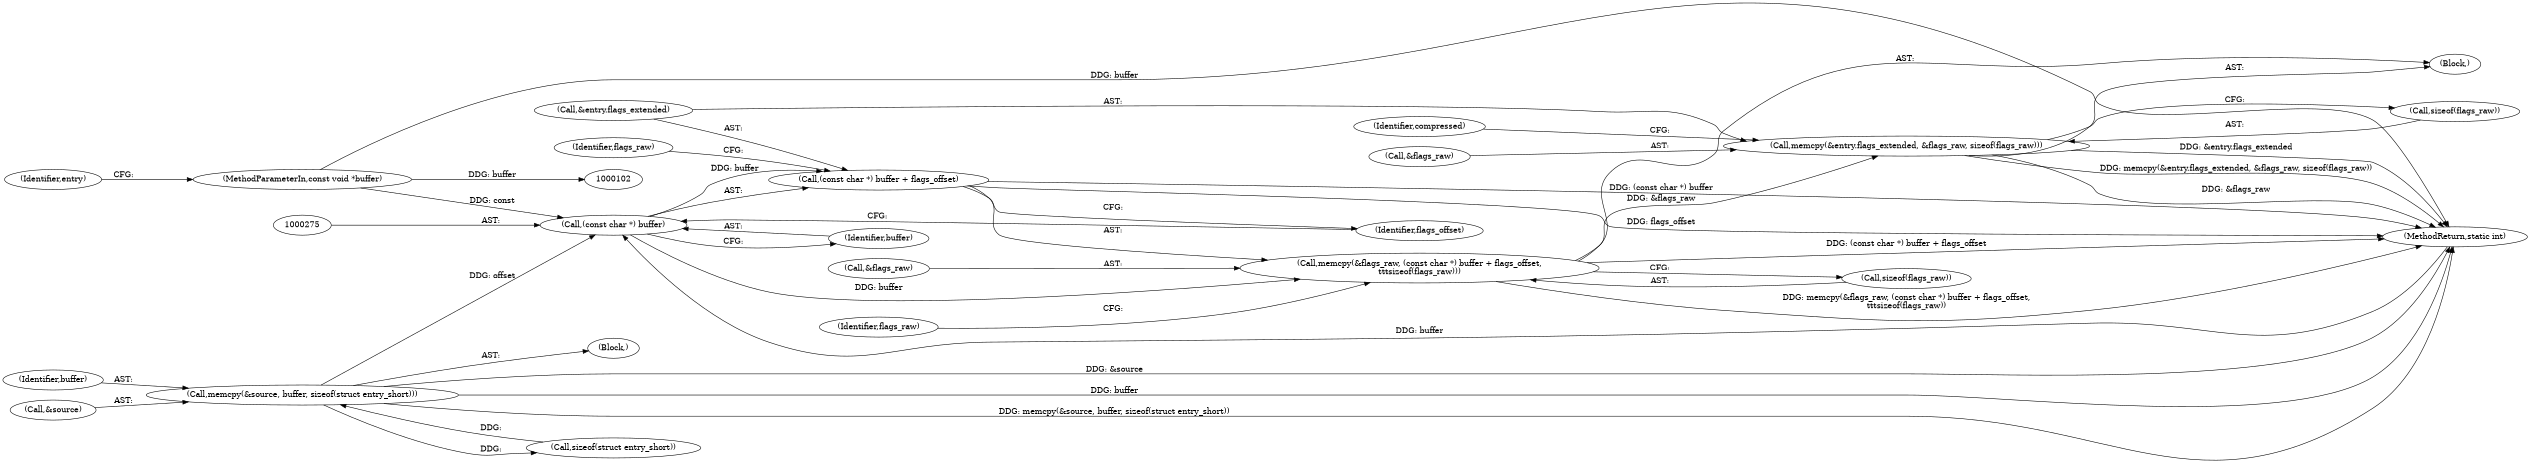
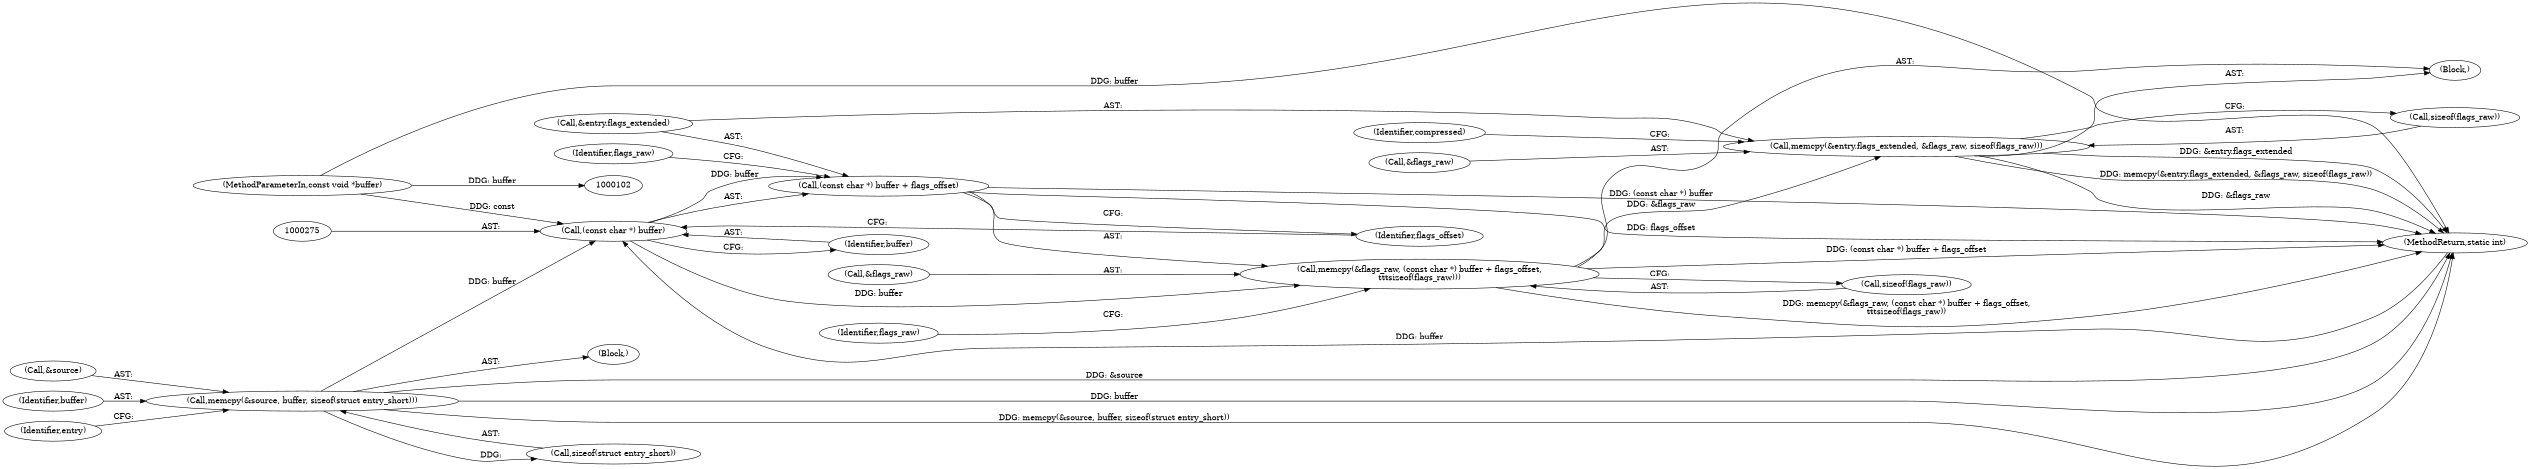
edge "(Identifier,entry)" -> "(MethodParameterIn,const void *buffer)": now "(Identifier,entry)" -> "(Call,memcpy(&source, buffer, sizeof(struct entry_short)))"
edge "(Call,memcpy(&source, buffer, sizeof(struct entry_short)))" -> "(Call,(const char *) buffer)": label "DDG: offset" -> "DDG: buffer"
edge "(Call,sizeof(struct entry_short))" -> "(Call,memcpy(&source, buffer, sizeof(struct entry_short)))": label "DDG: " -> "AST: "
